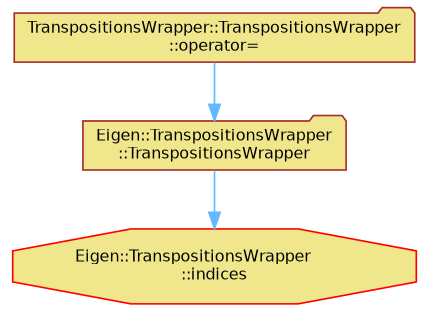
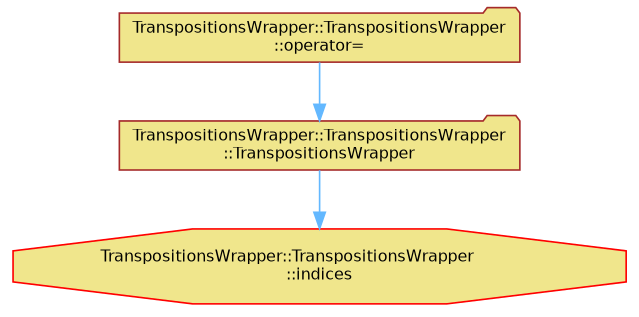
node "Eigen::TranspositionsWrapper ::TranspositionsWrapper": label "Eigen::TranspositionsWrapper ::TranspositionsWrapper" -> "TranspositionsWrapper::TranspositionsWrapper ::TranspositionsWrapper"
node "Eigen::TranspositionsWrapper ::indices": label "Eigen::TranspositionsWrapper ::indices" -> "TranspositionsWrapper::TranspositionsWrapper ::indices"
